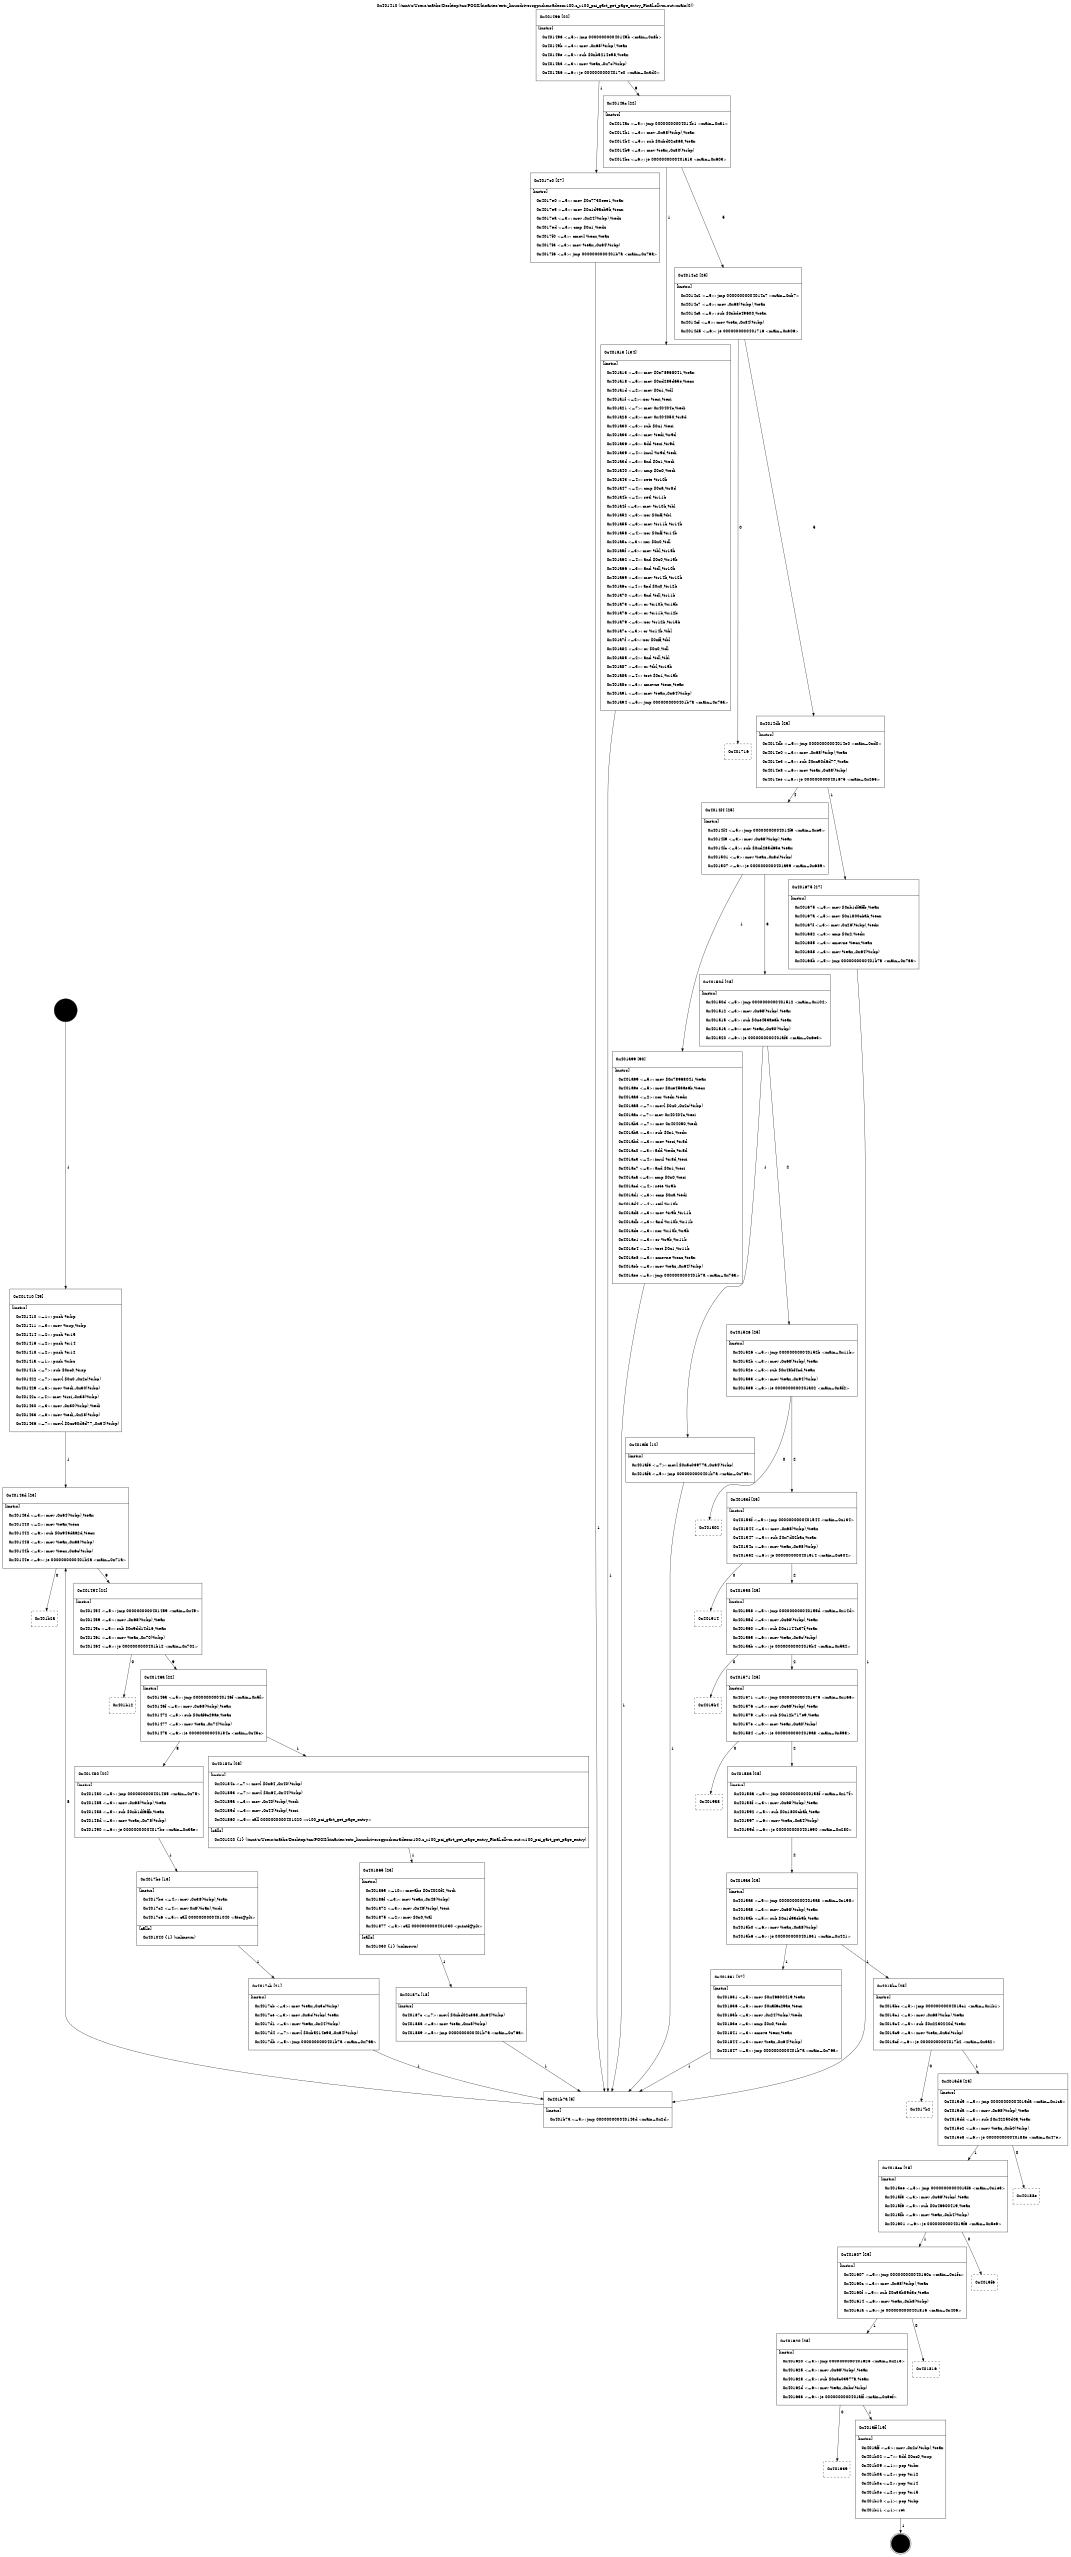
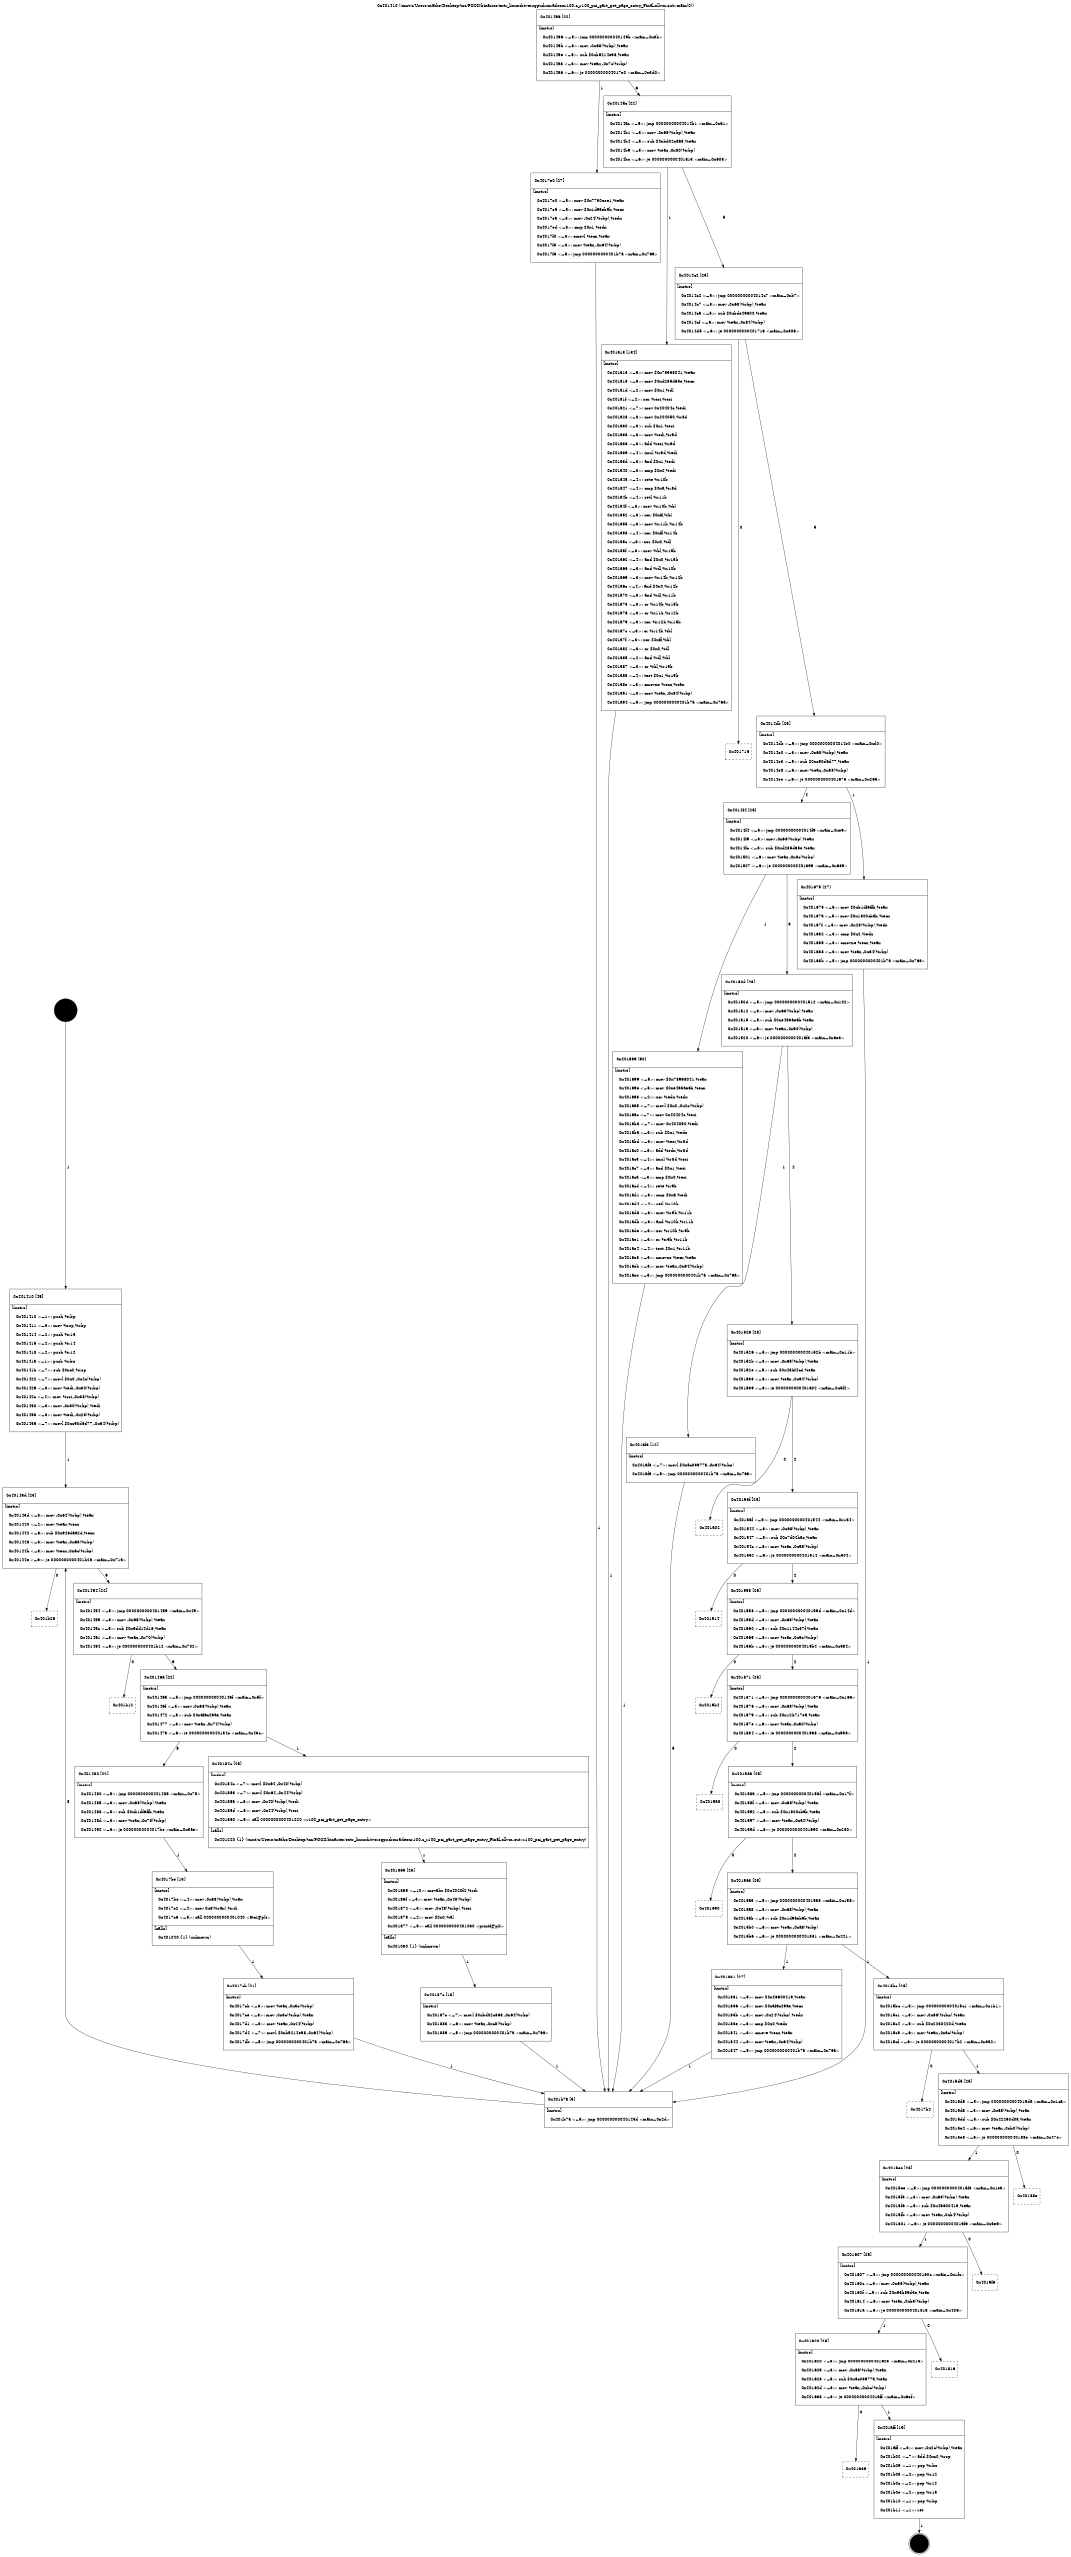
edge "0x401af3 [12]" -> "0x401b7a [5]": label " 1" -> " 5"
node "0x401690": added
